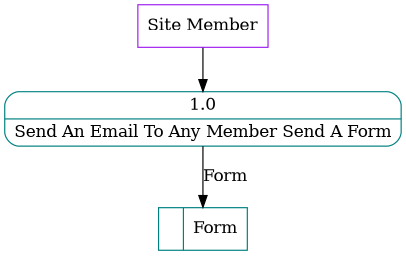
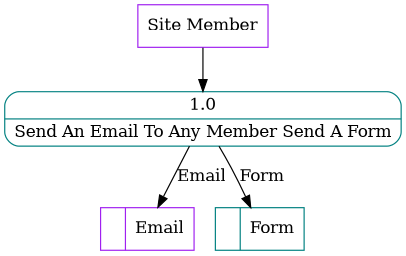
node "Email": added
